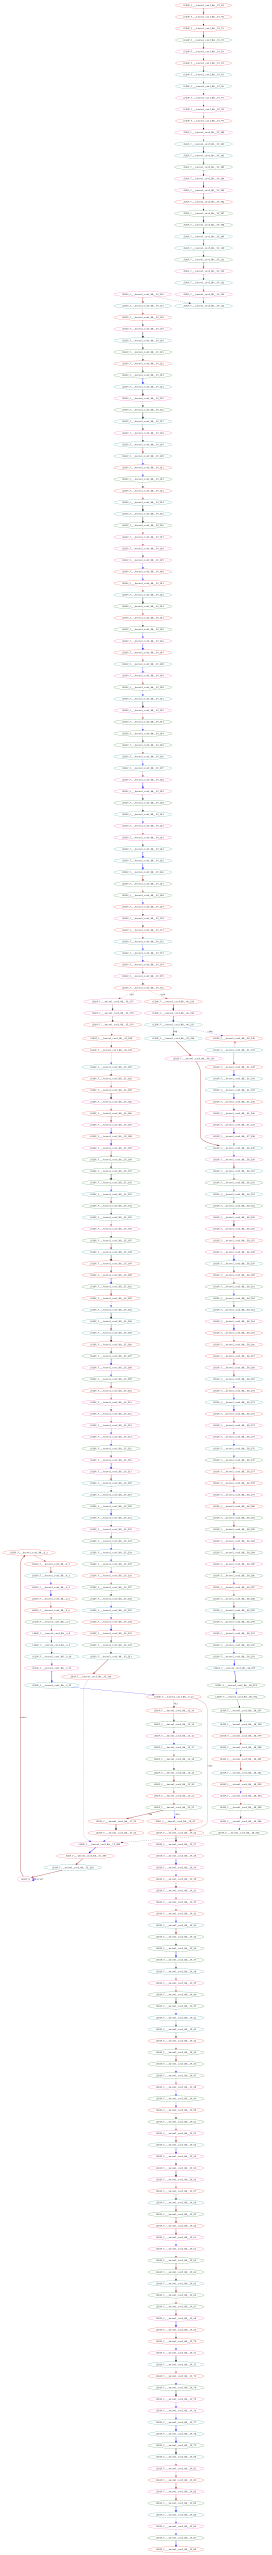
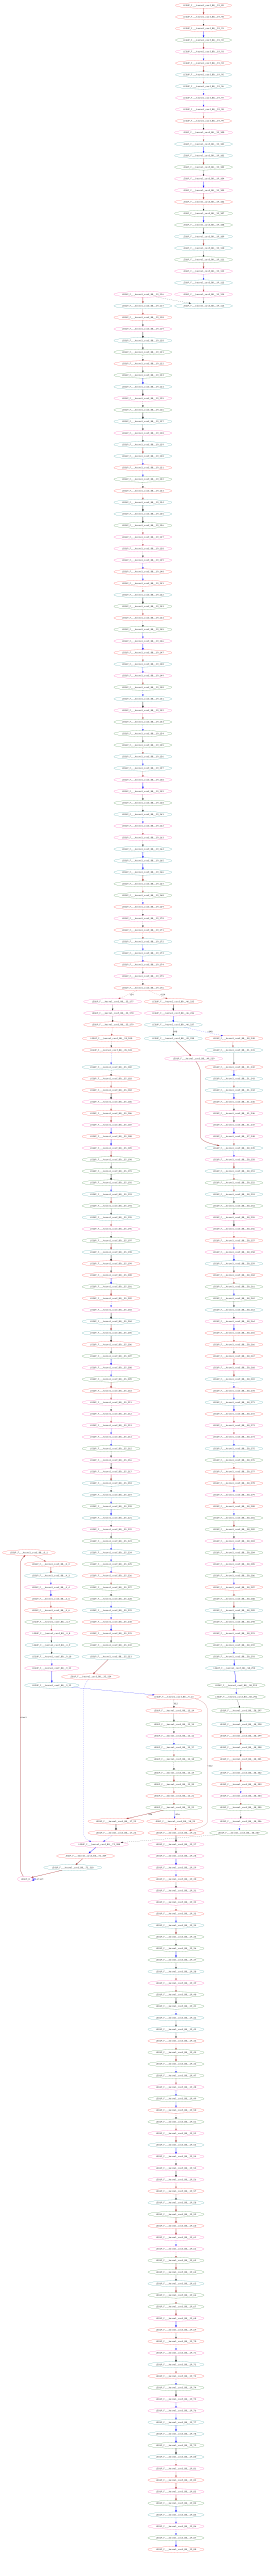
edge "LEGUP_F___kernel_cosf_BB__51_241" -> "LEGUP_F___kernel_cosf_BB__50_240": reversed
node "LEGUP_F___kernel_cosf_BB__35_203": color teal -> deeppink
edge "LEGUP_F___kernel_cosf_BB__35_216" -> "LEGUP_F___kernel_cosf_BB__35_217": color blue -> black
edge "LEGUP_F___kernel_cosf_BB__35_232" -> "LEGUP_F___kernel_cosf_BB__35_233": removed
